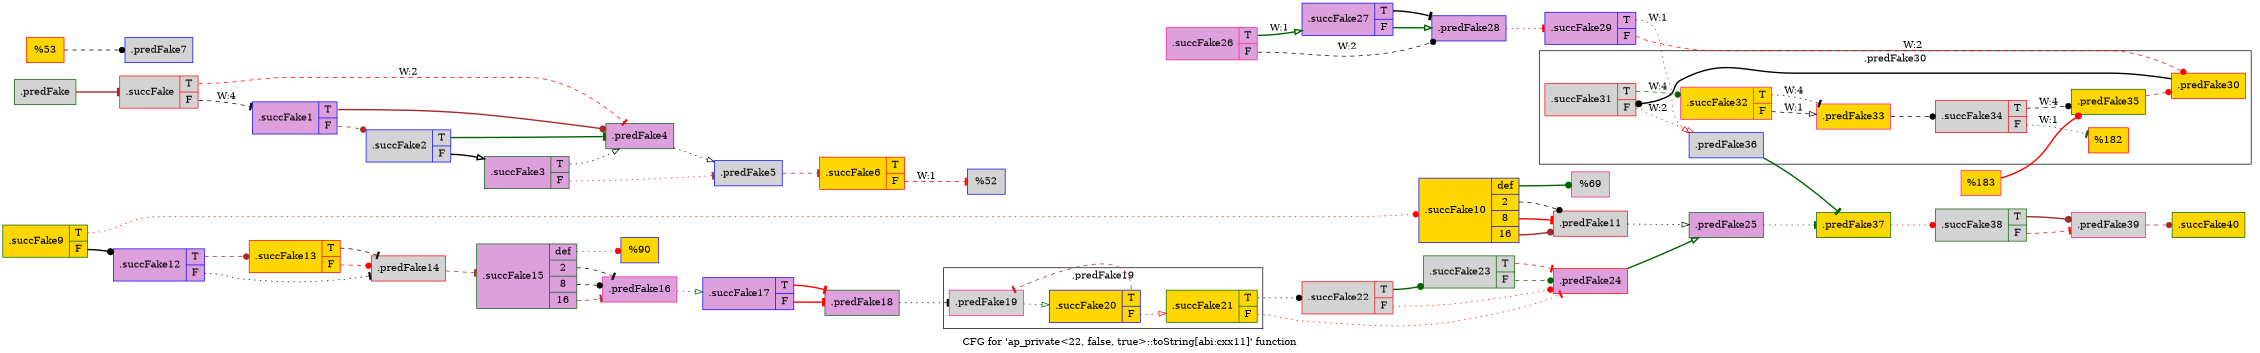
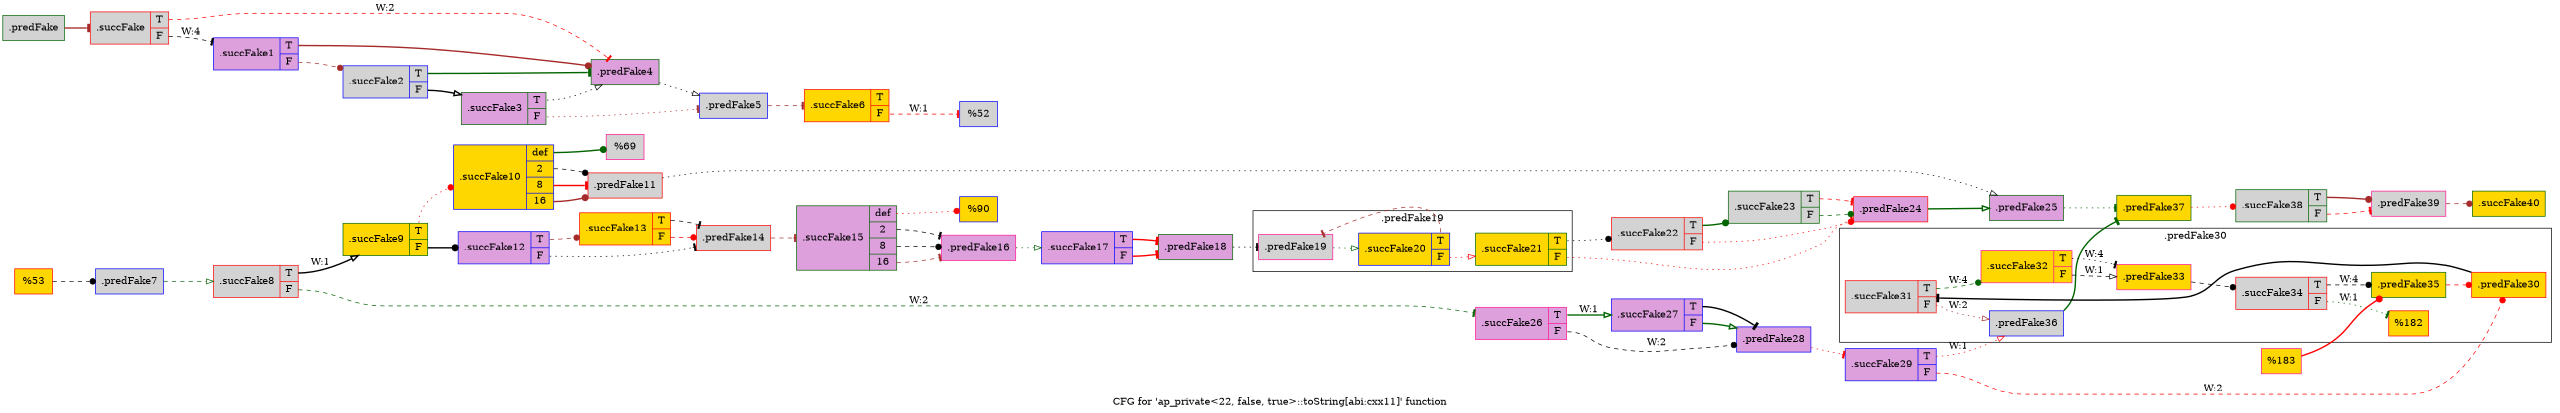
edge ".predFake30" -> ".succFake31": arrowhead dot -> tee
node ".succFake8": added
